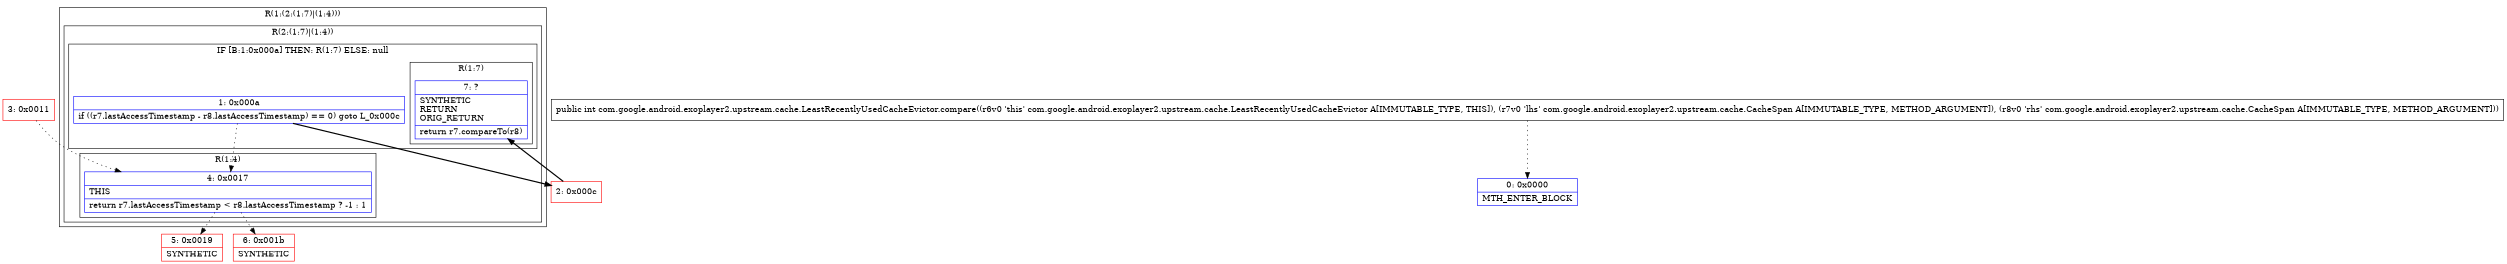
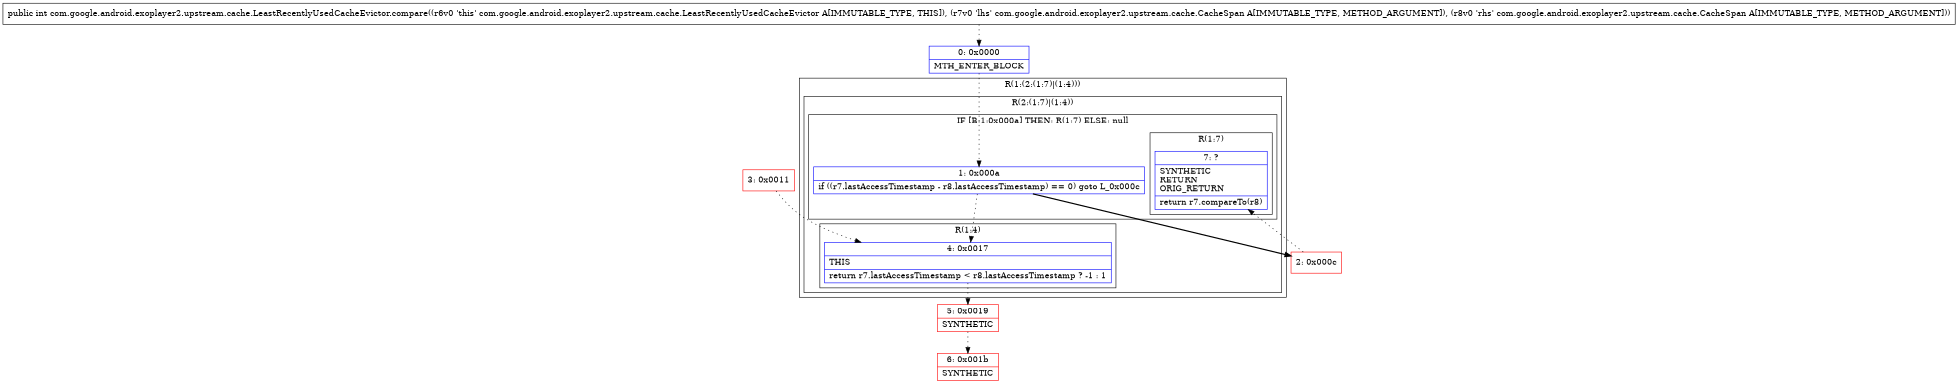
edge "0: 0x0000" -> "1: 0x000a": added
edge "2: 0x000c" -> "7: ?": style bold -> dotted
edge "4: 0x0017" -> "6: 0x001b": now "5: 0x0019" -> "6: 0x001b"
